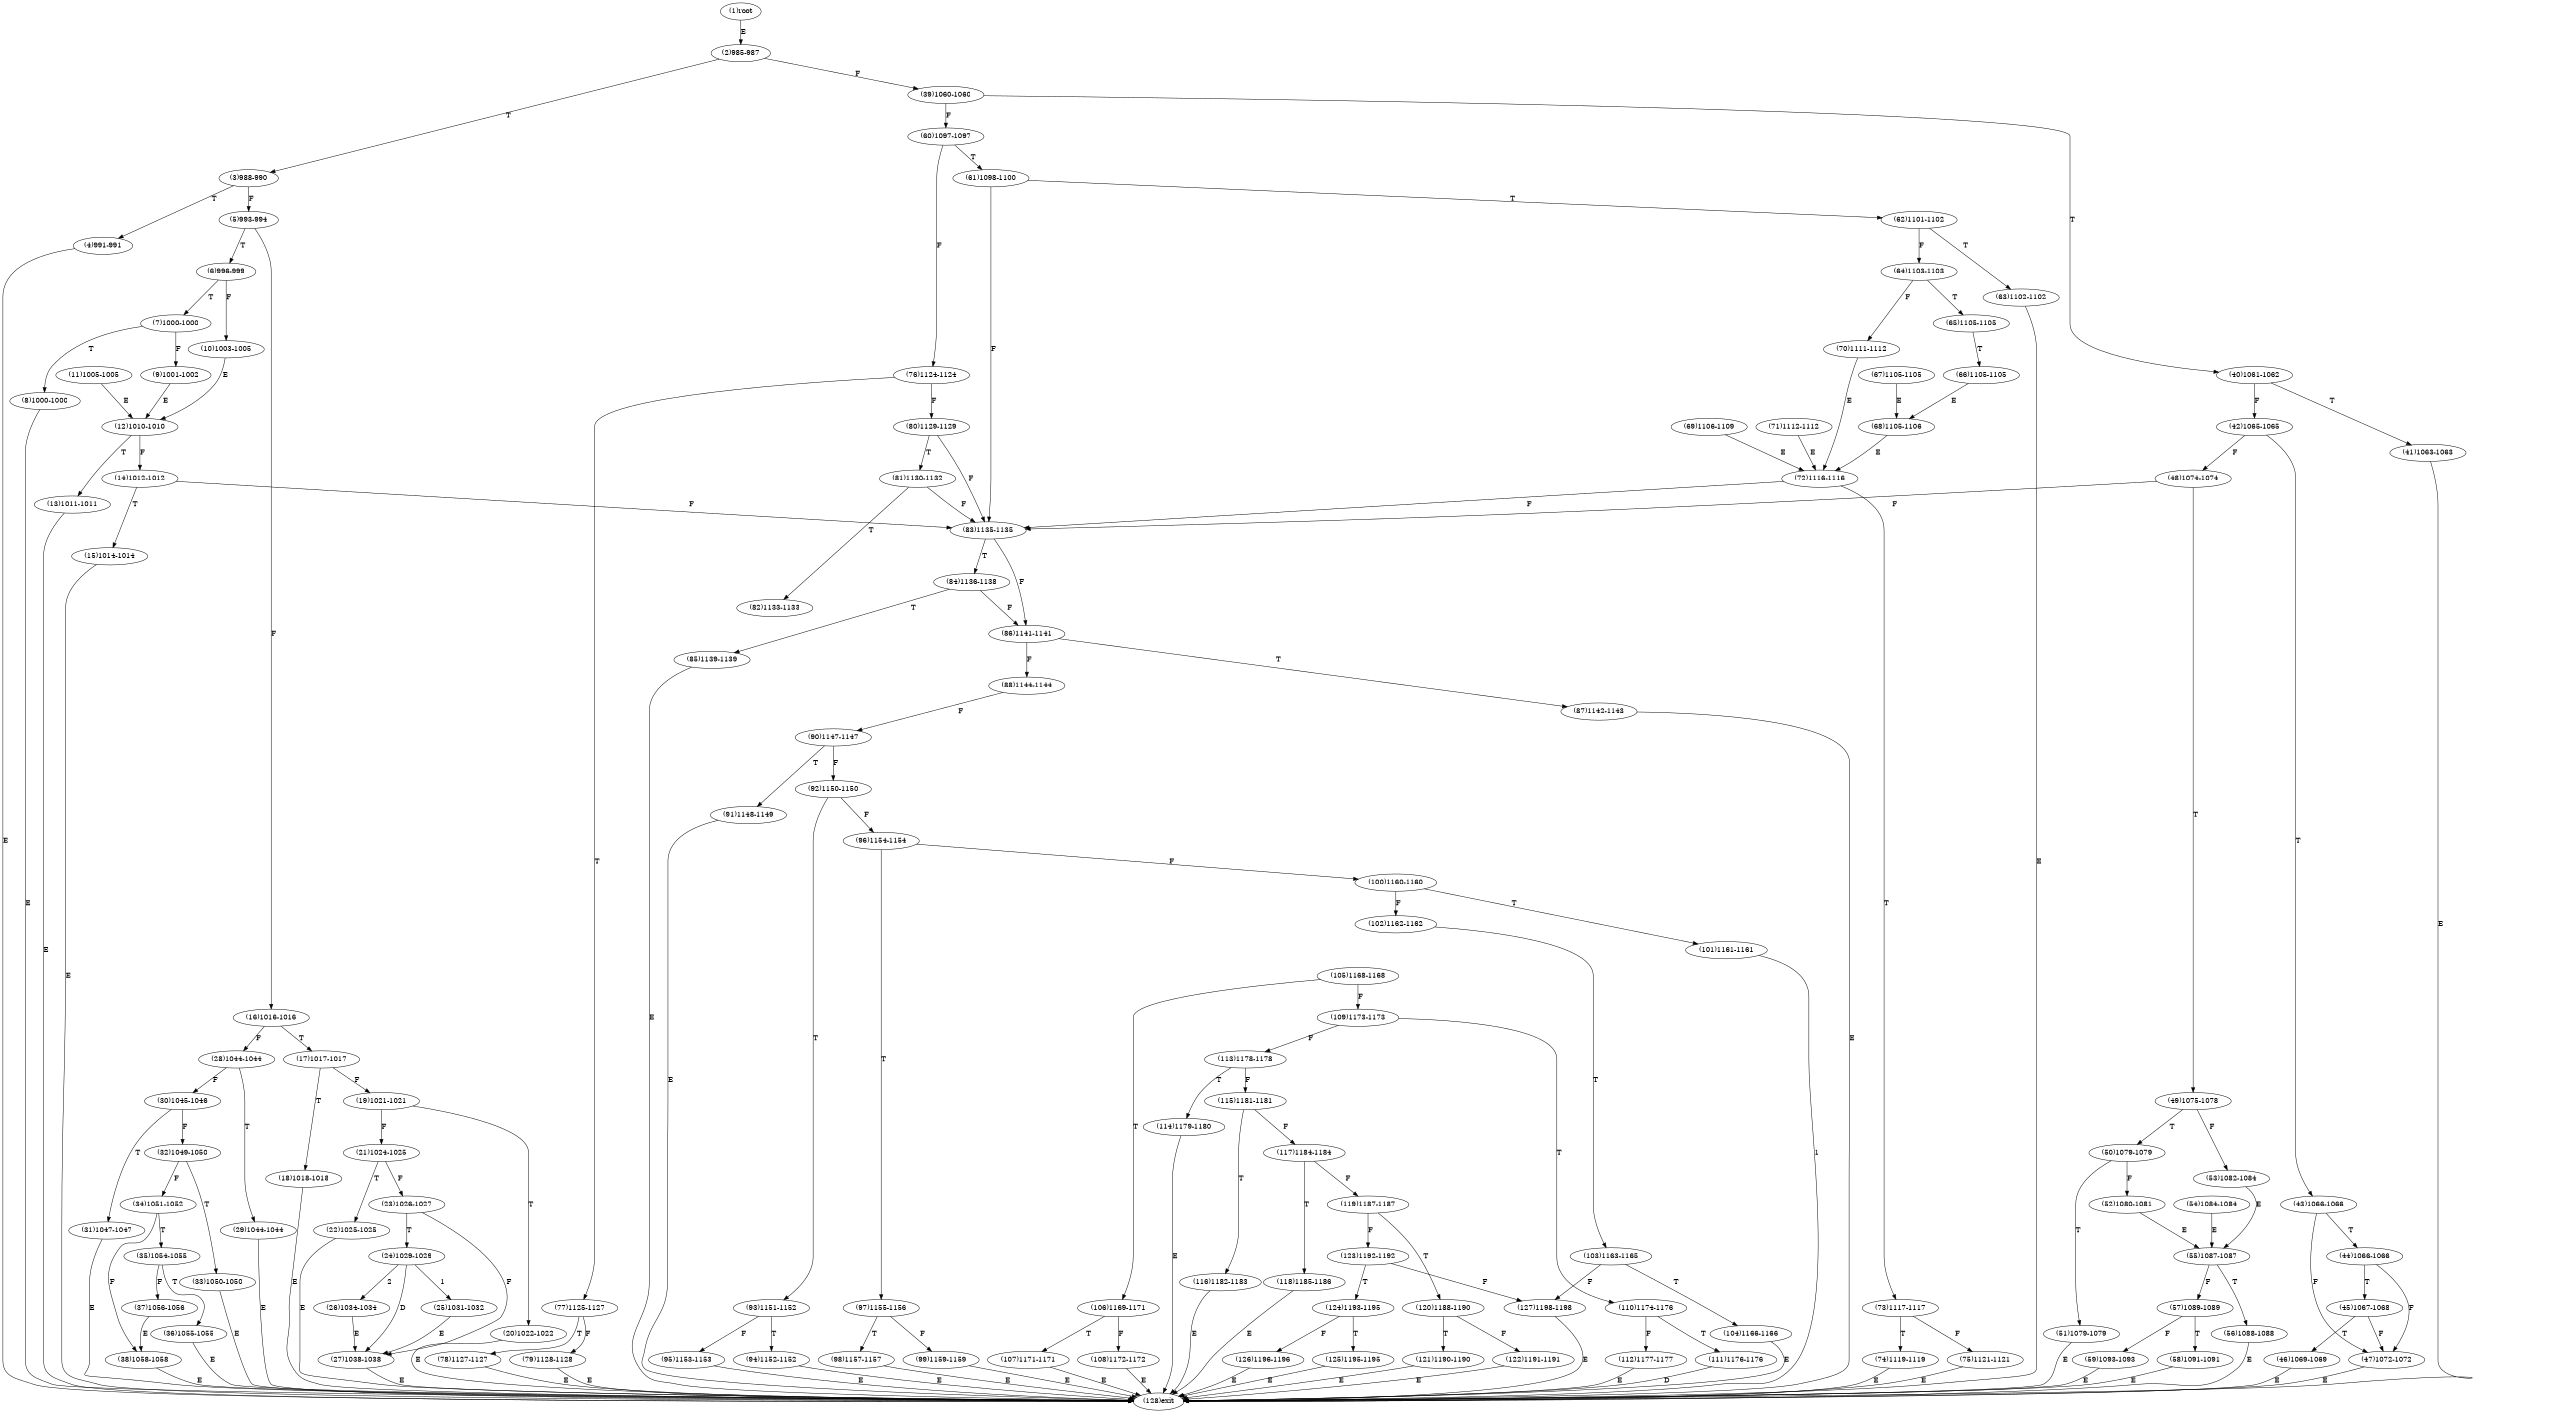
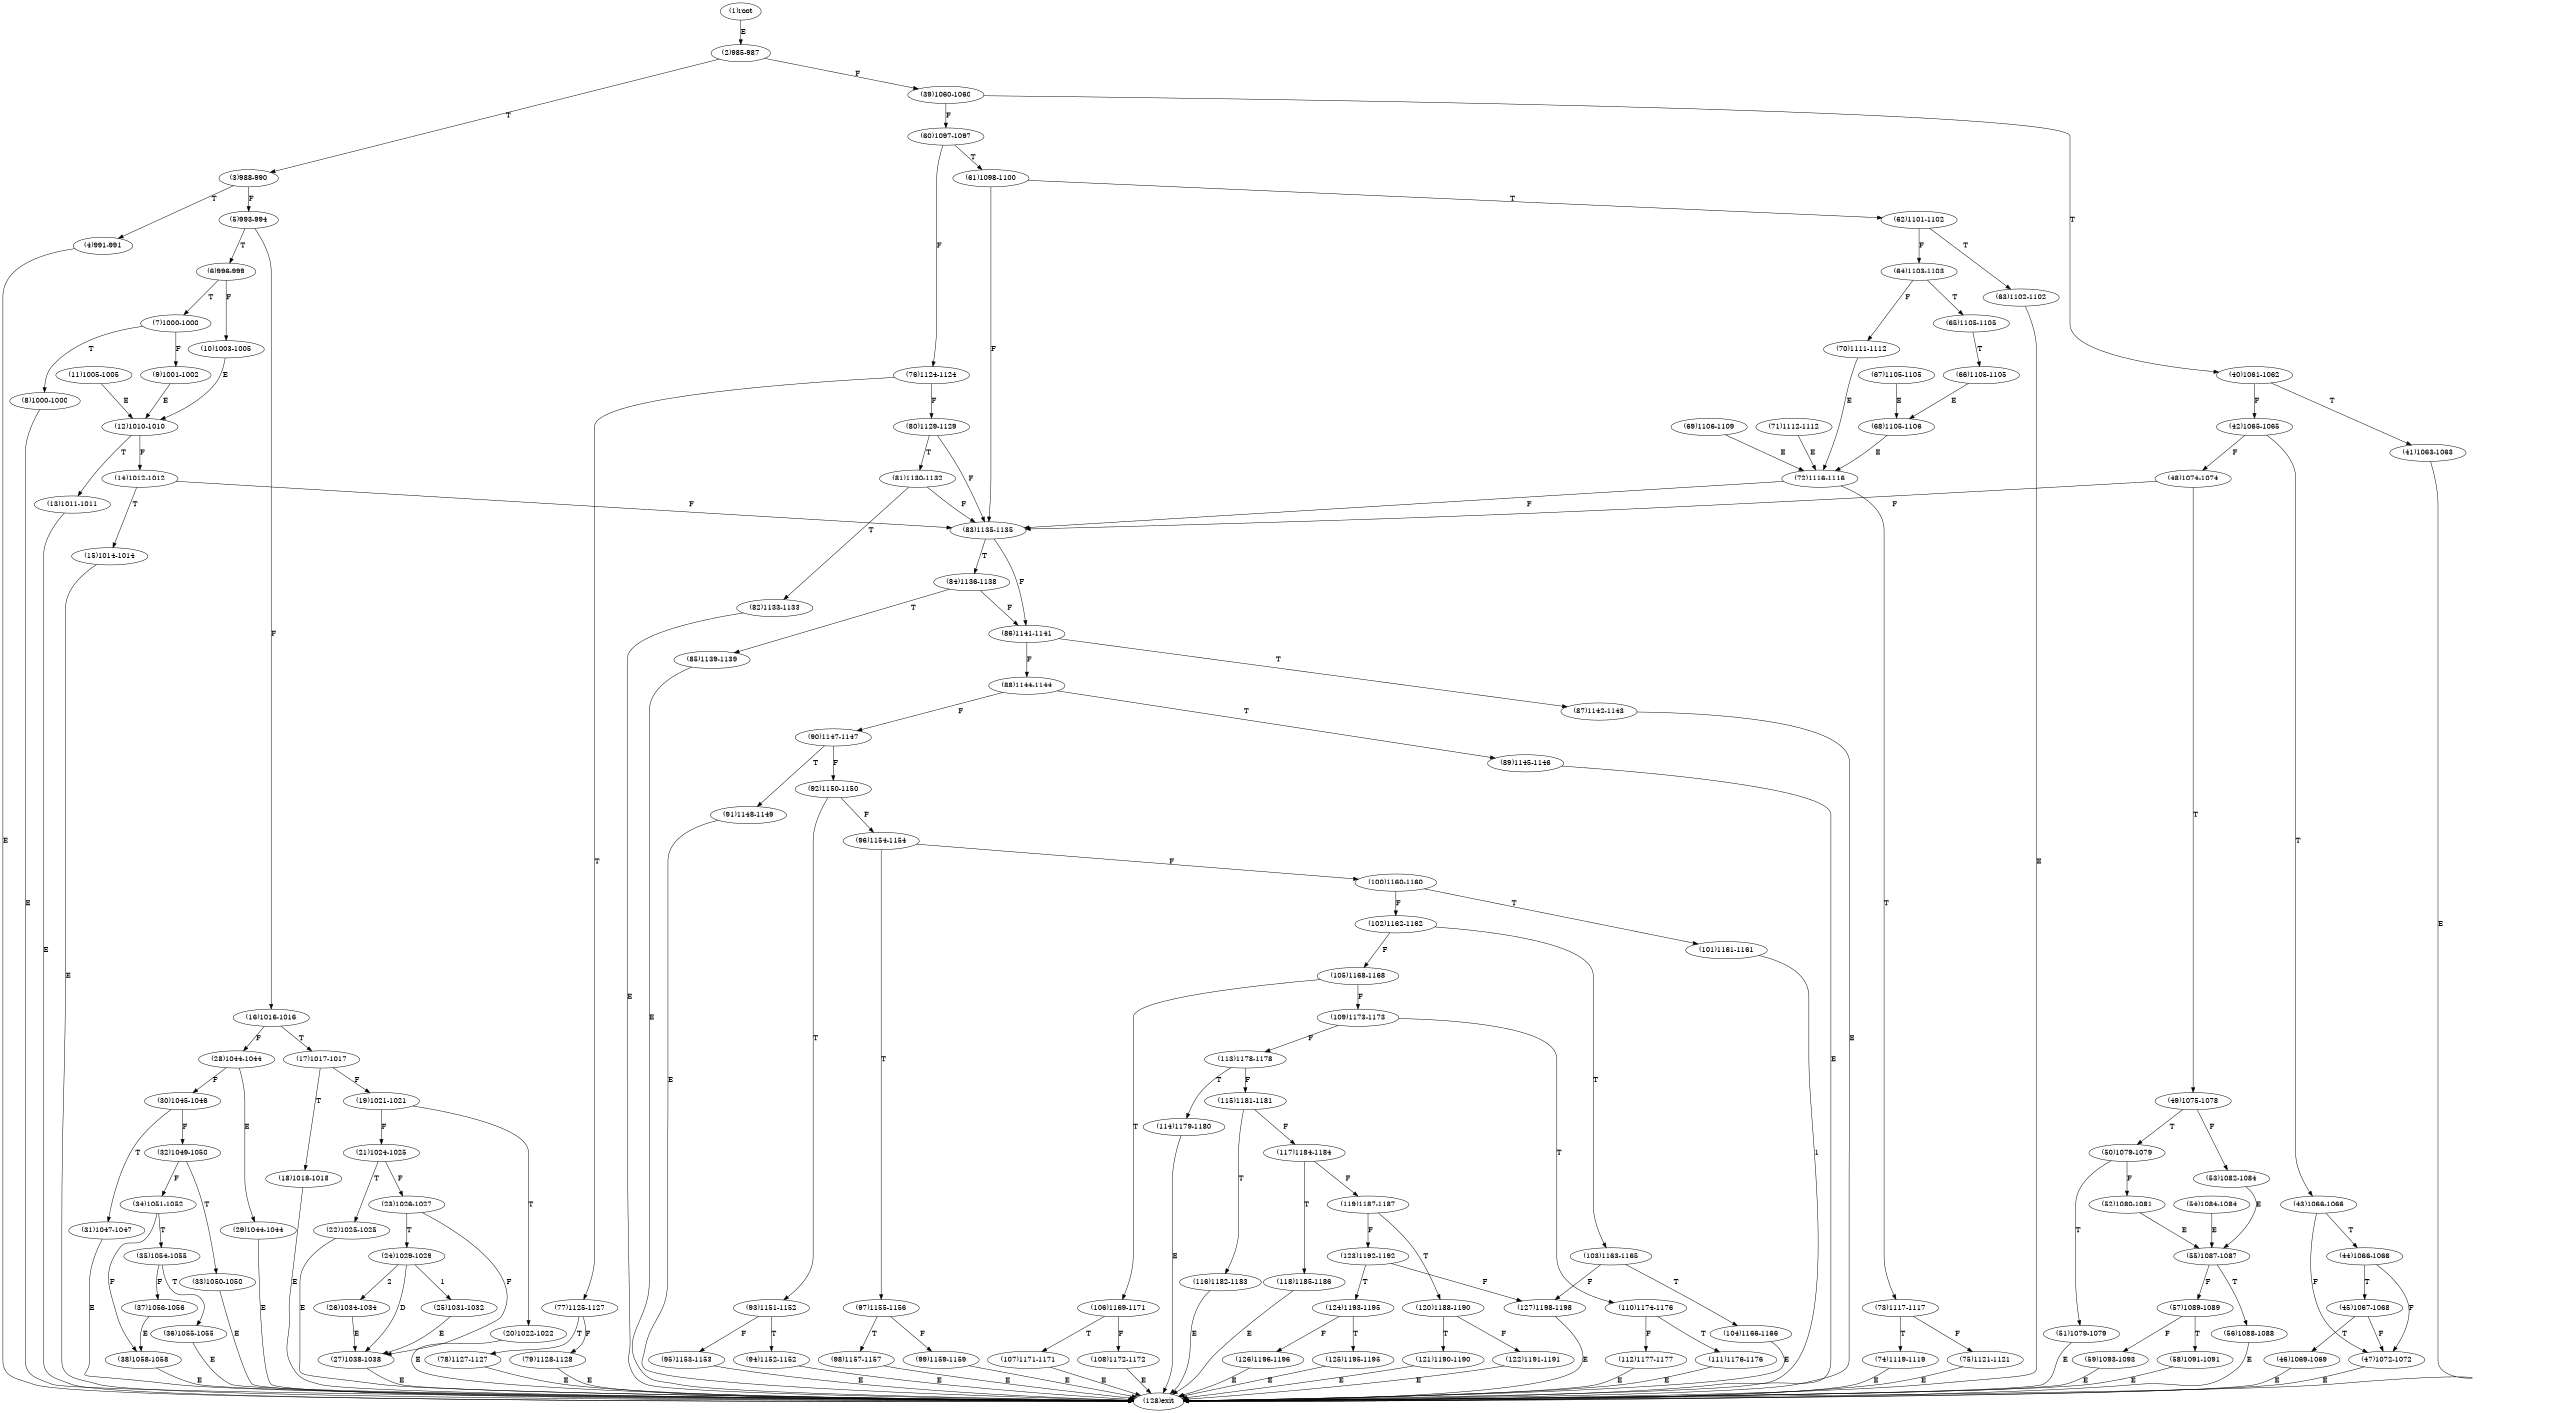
node "(89)1145-1146": added
edge "(102)1162-1162" -> "(105)1168-1168": added, label "F"
edge "(28)1044-1044" -> "(29)1044-1044": label "T" -> "E"
edge "(82)1133-1133" -> "(128)exit": added, label "E"
edge "(111)1176-1176" -> "(128)exit": label "D" -> "E"
